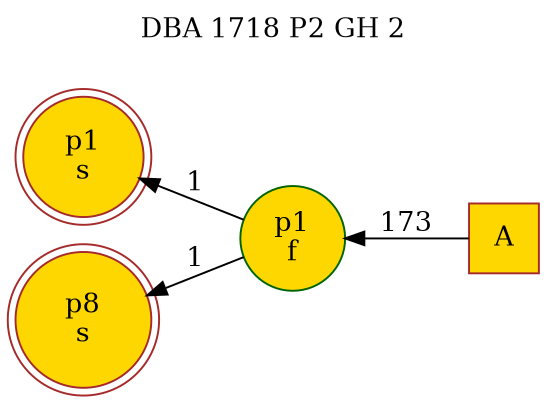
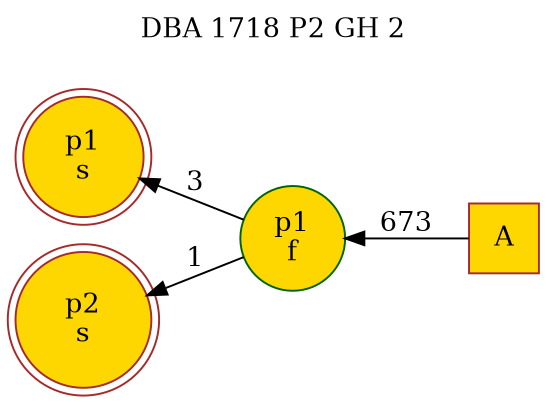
edge "p1 f" -> "p1 s": label "1" -> "3"
edge "A" -> "p1 f": label "173" -> "673"
node "p8 s": label "p8 s" -> "p2 s"
